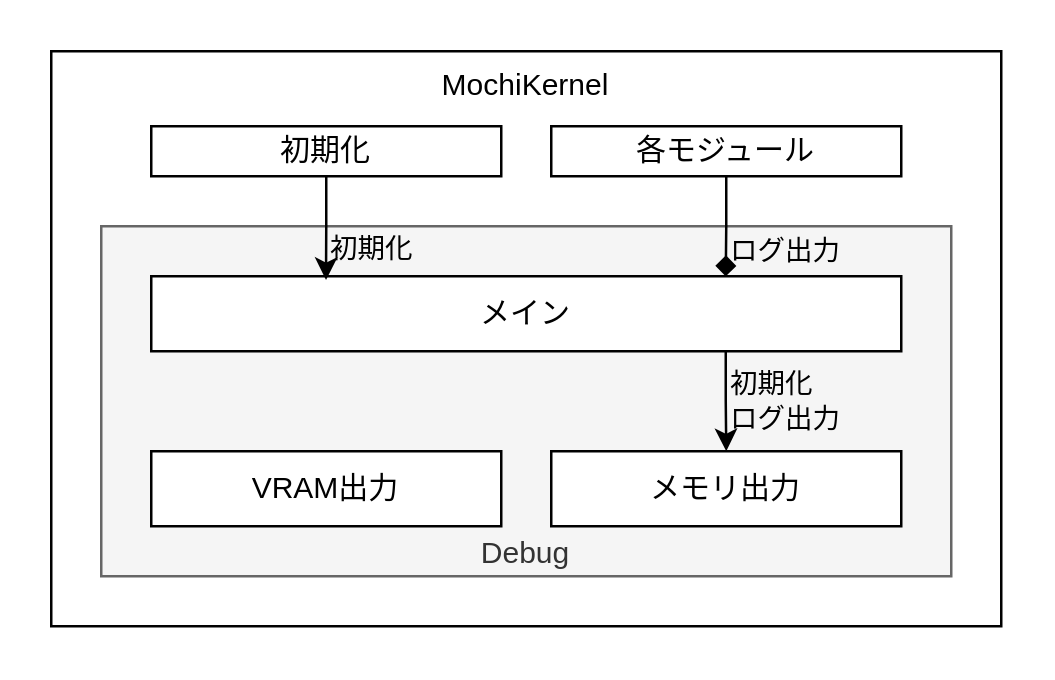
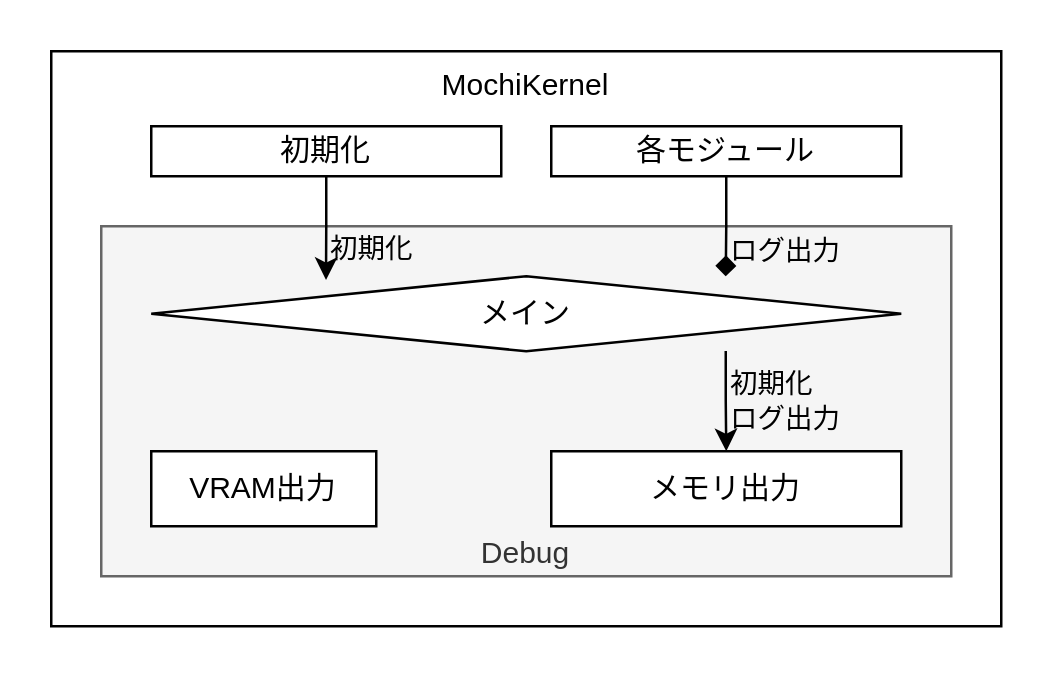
node "メイン": shape rectangle -> diamond
node "VRAM出力": size 350x75 -> 225x75
